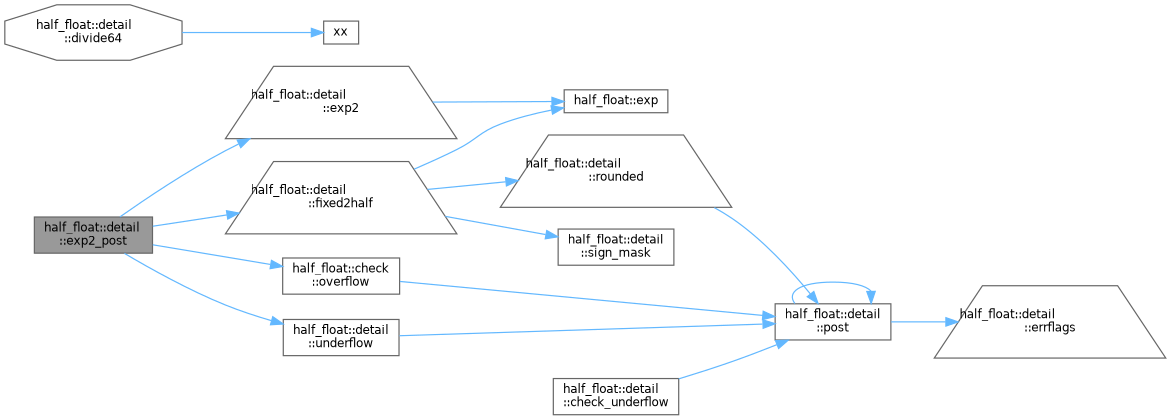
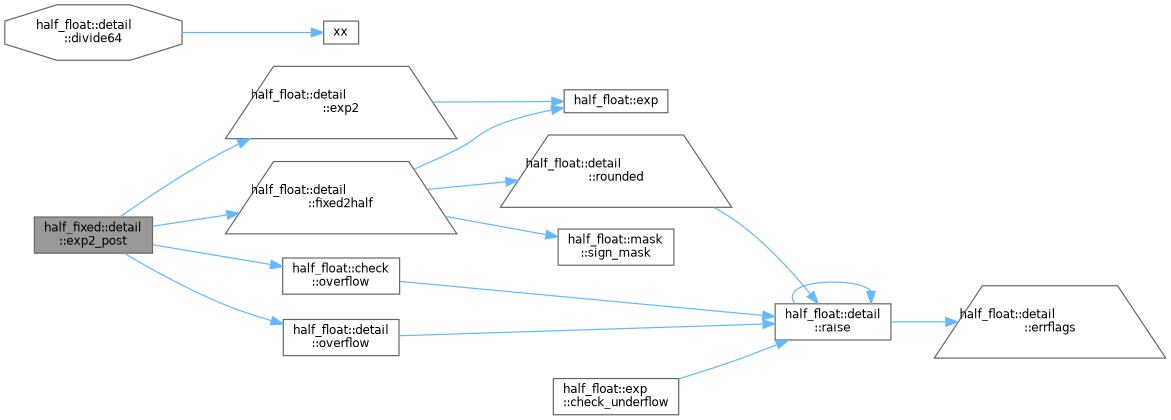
node "half_float::detail ::exp2_post": label "half_float::detail ::exp2_post" -> "half_fixed::detail ::exp2_post"
node "half_float::detail ::sign_mask": label "half_float::detail ::sign_mask" -> "half_float::mask ::sign_mask"
node "half_float::detail ::post": label "half_float::detail ::post" -> "half_float::detail ::raise"
node "half_float::detail ::underflow": label "half_float::detail ::underflow" -> "half_float::detail ::overflow"
node "half_float::detail ::check_underflow": label "half_float::detail ::check_underflow" -> "half_float::exp ::check_underflow"
